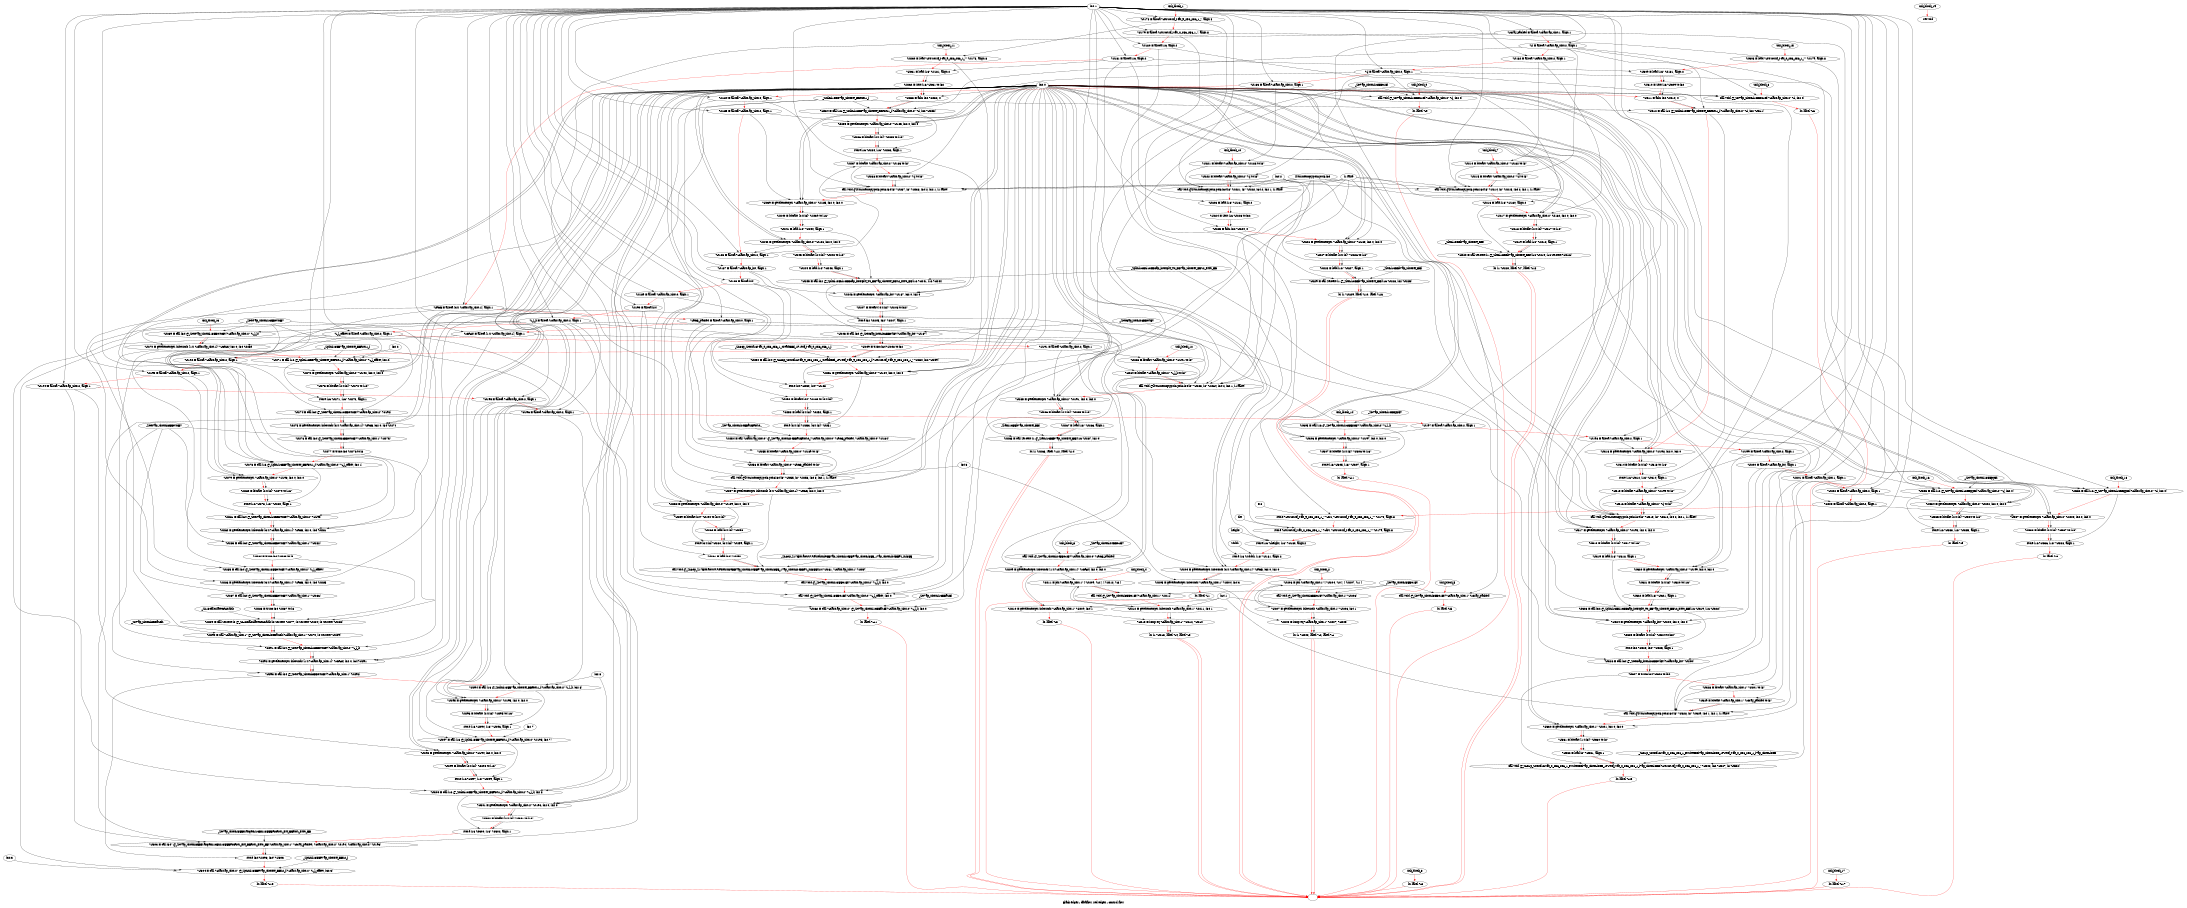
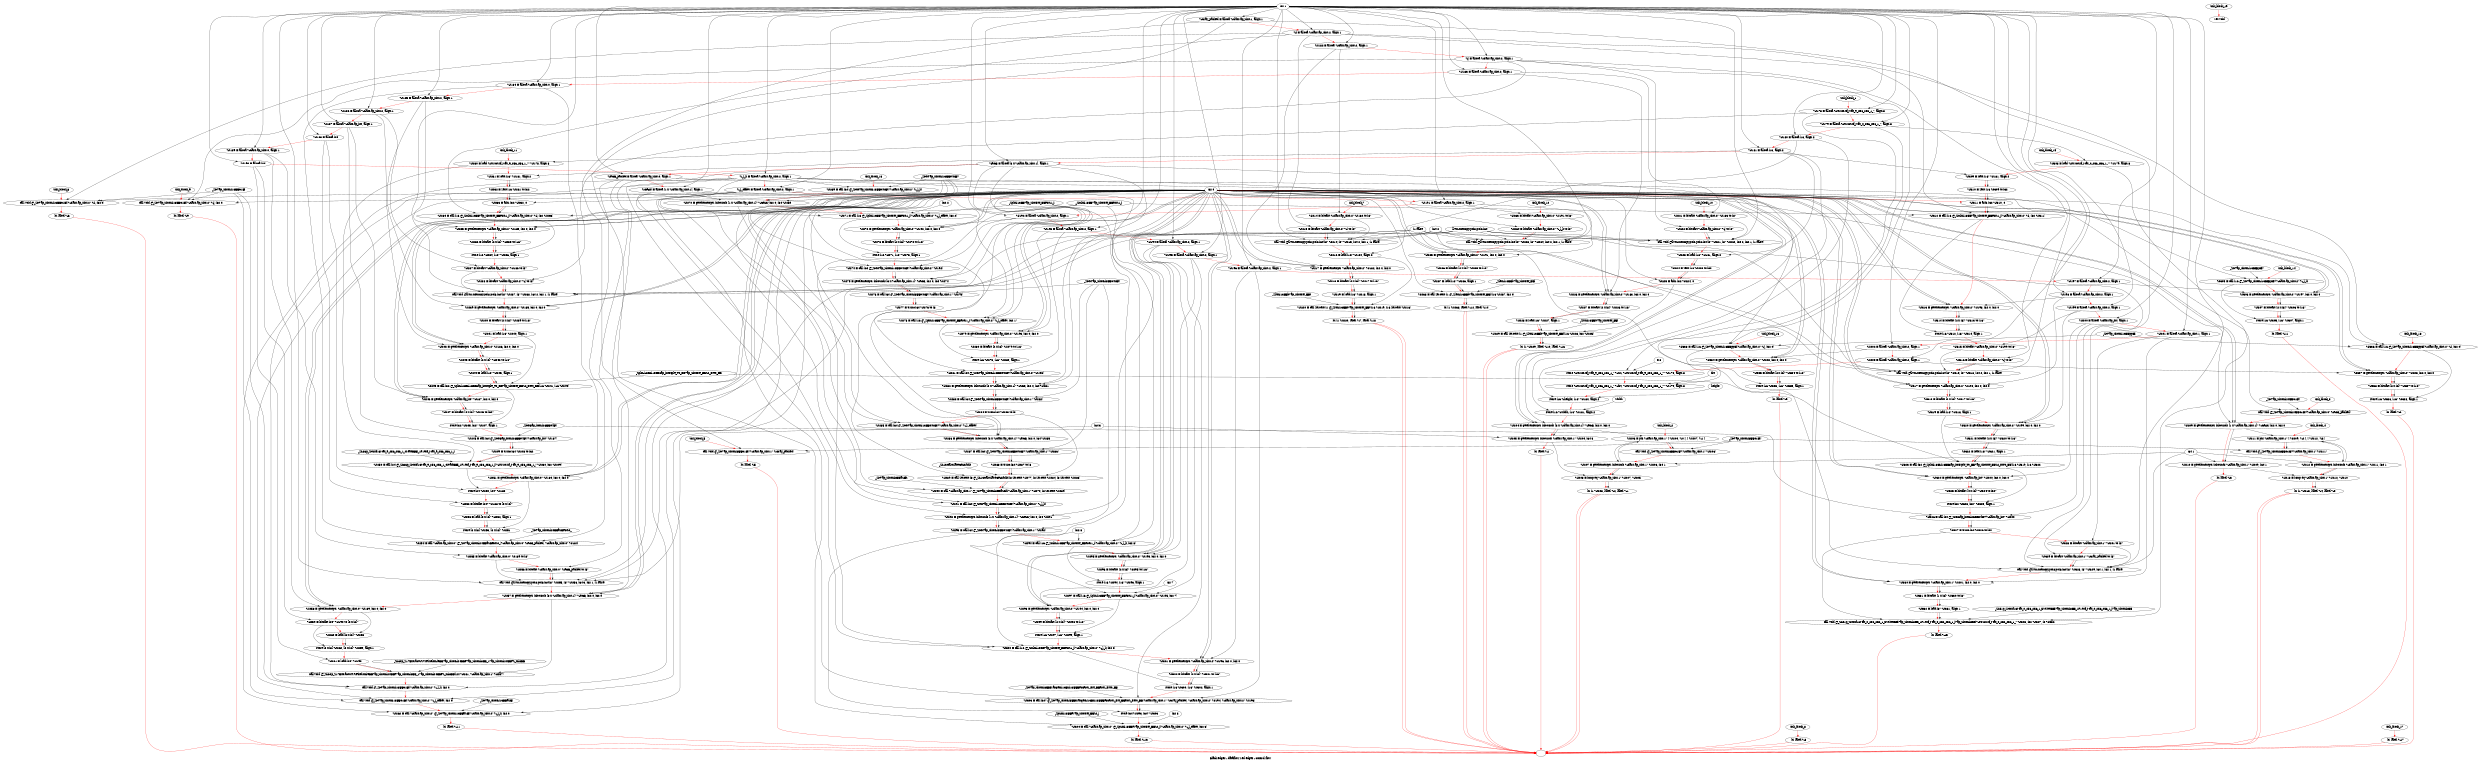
edge "%t242 = getelementptr %class.ap_uint.2* %t186, i32 0, i32 0" -> "%t186 = alloca %class.ap_uint.2, align 1": reversed
